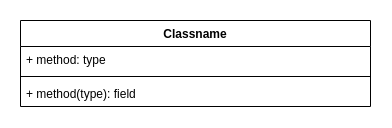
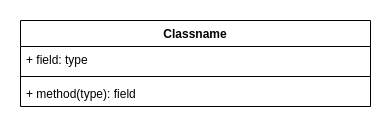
node "+ method: type": label "+ method: type" -> "+ field: type"
